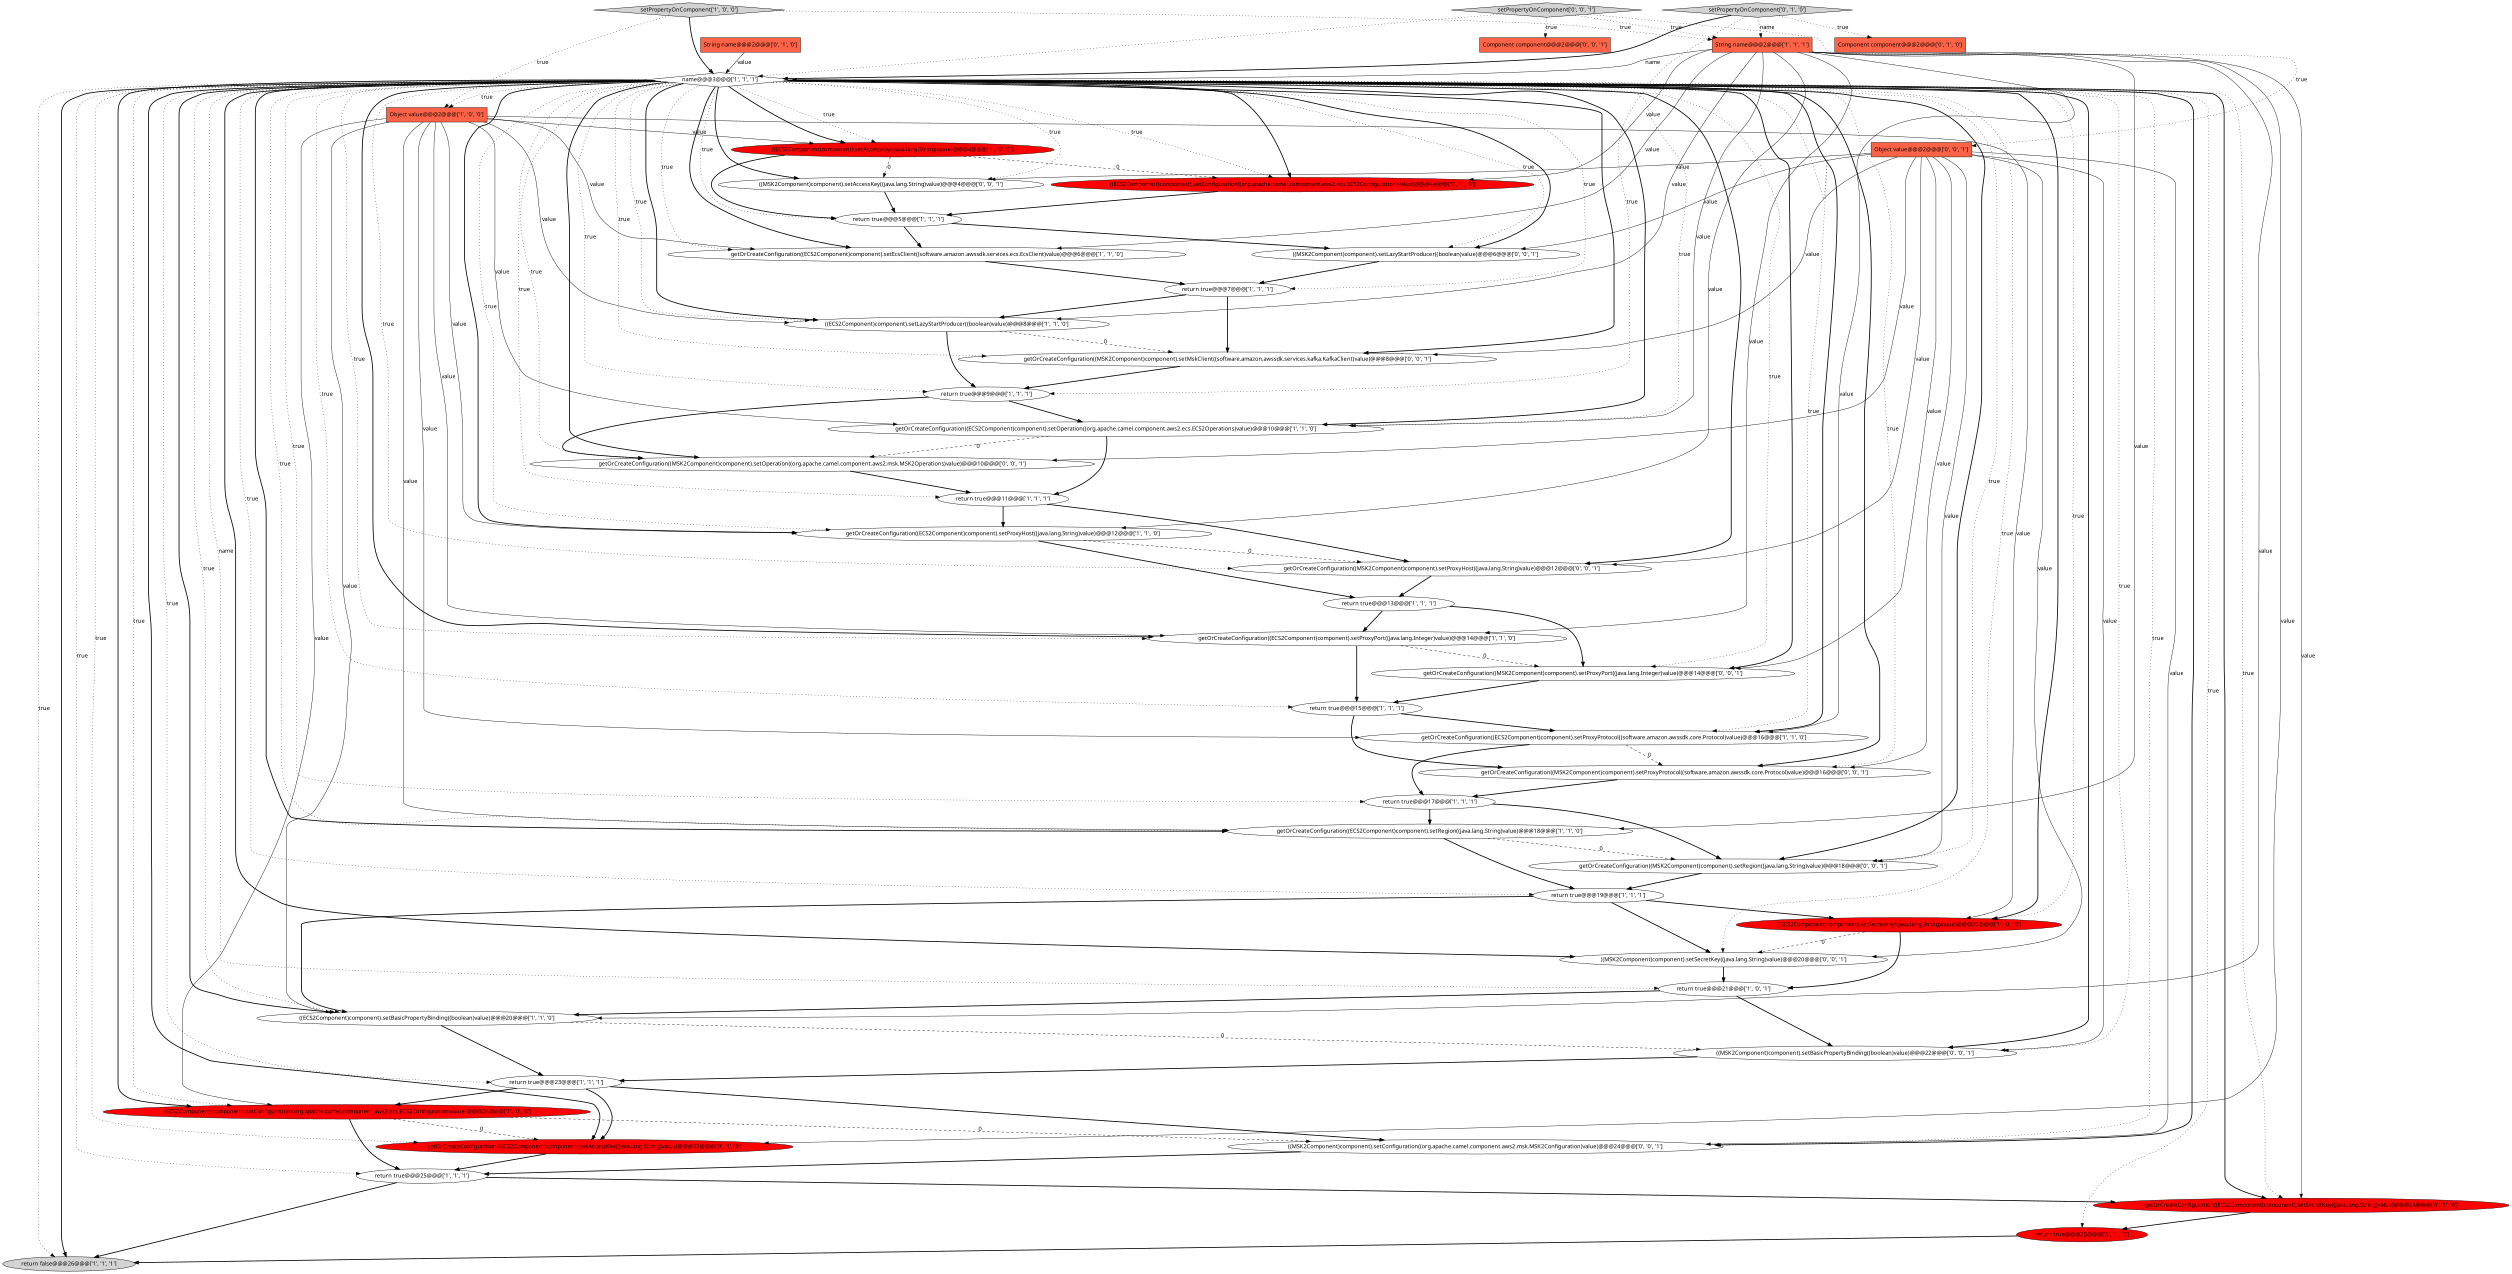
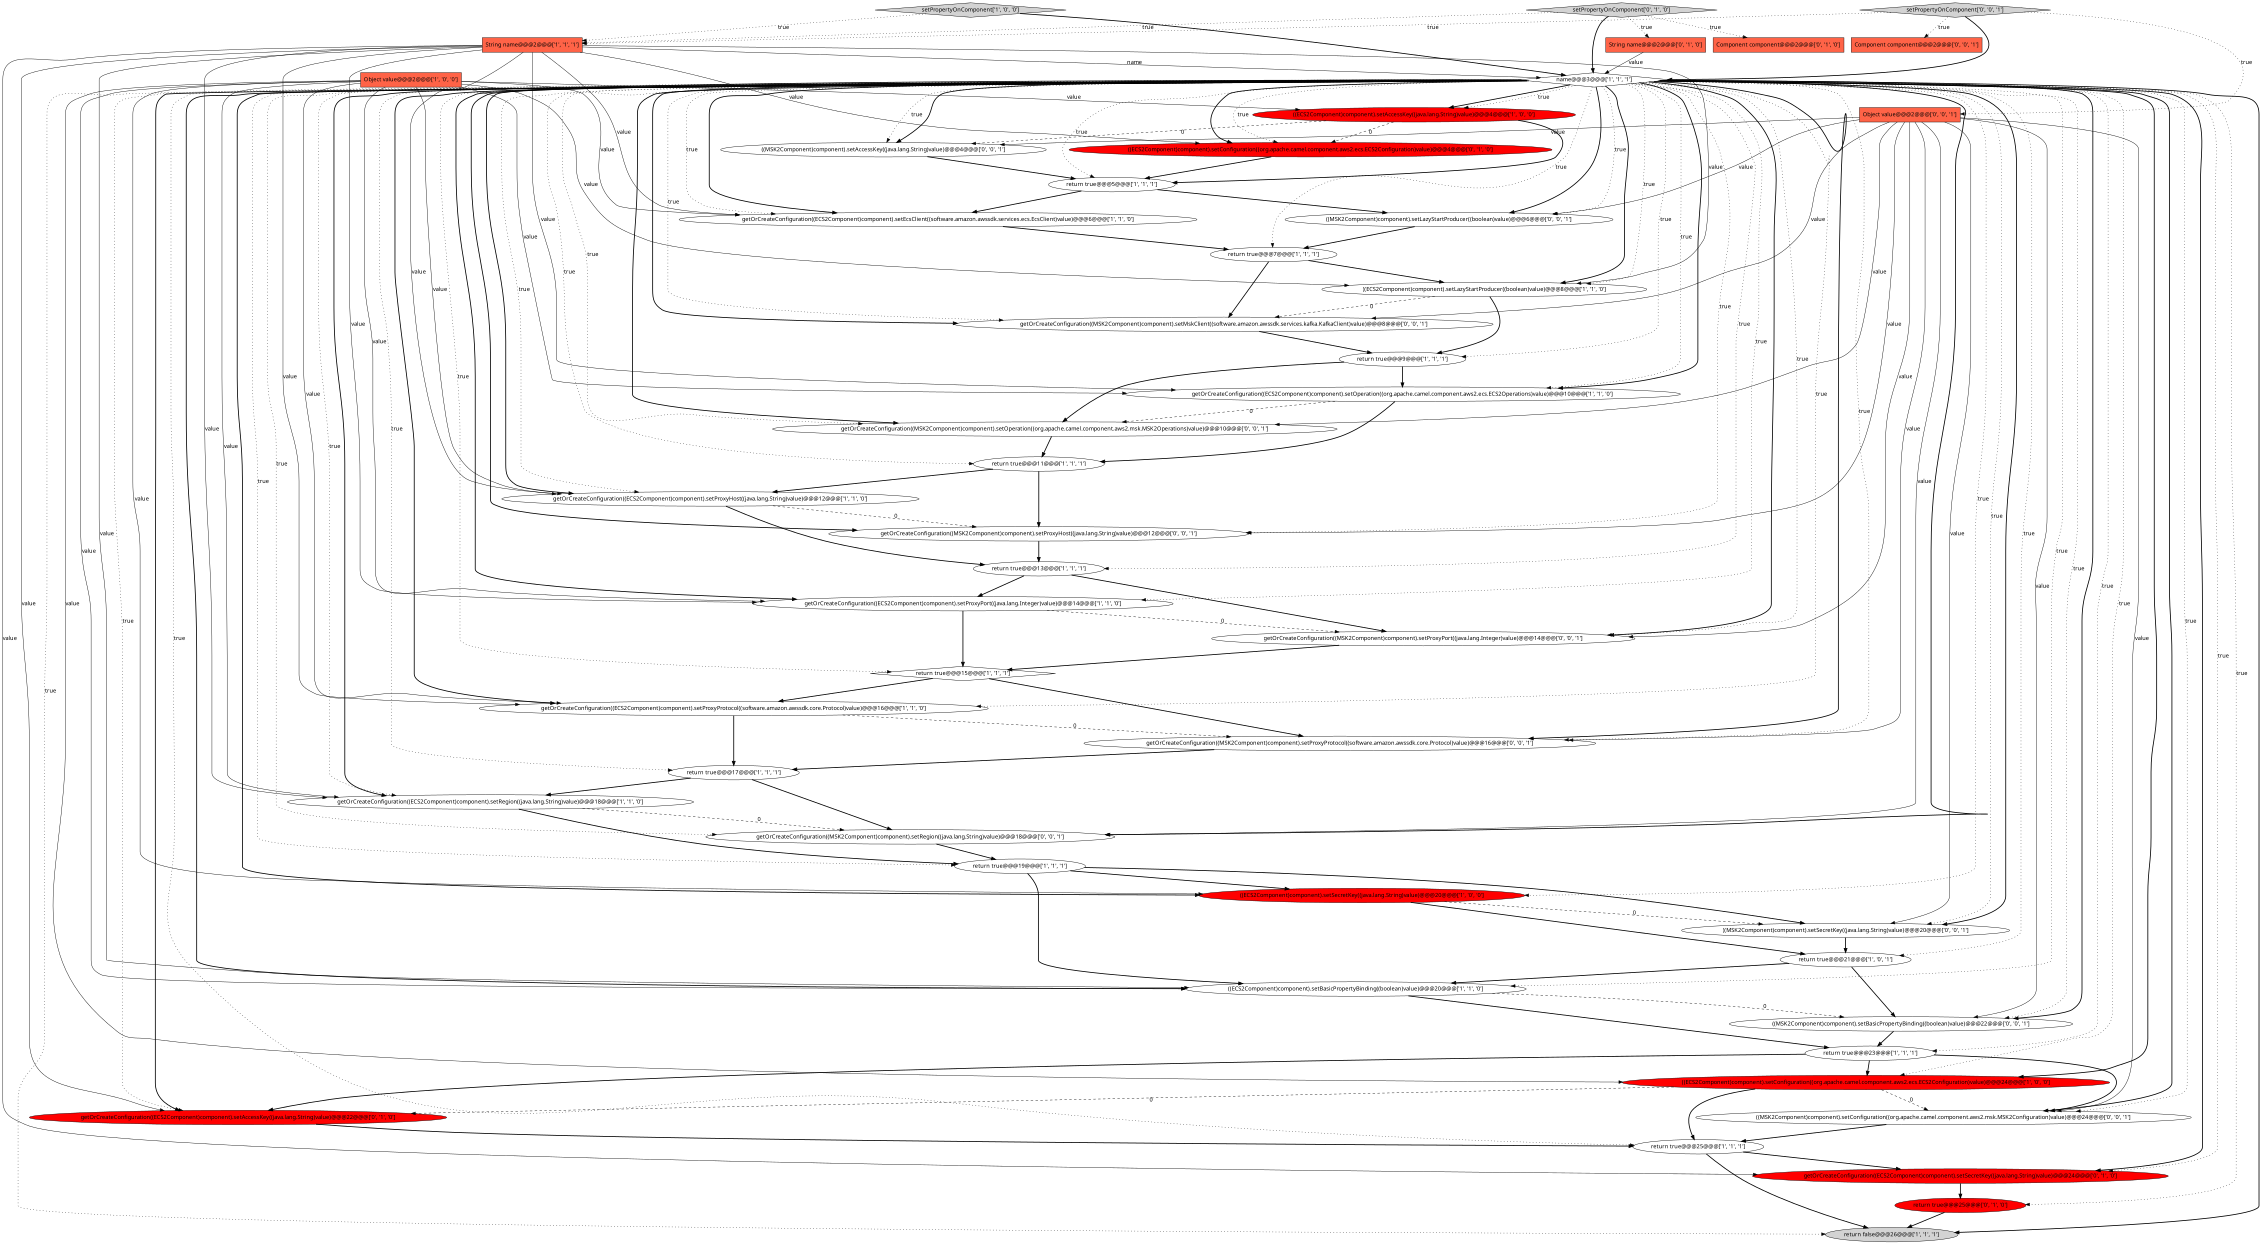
edge "setPropertyOnComponent['0', '1', '0']" -> "String name@@@2@@@['1', '1', '1']": label "name" -> "true"
edge "setPropertyOnComponent['0', '0', '1']" -> "name@@@3@@@['1', '1', '1']": style dotted -> bold
edge "setPropertyOnComponent['1', '0', '0']" -> "Object value@@@2@@@['1', '0', '0']": removed, label "true"
edge "name@@@3@@@['1', '1', '1']" -> "Object value@@@2@@@['1', '0', '0']": now "name@@@3@@@['1', '1', '1']" -> "return true@@@13@@@['1', '1', '1']"
edge "setPropertyOnComponent['0', '1', '0']" -> "return true@@@9@@@['1', '1', '1']": now "setPropertyOnComponent['0', '1', '0']" -> "String name@@@2@@@['0', '1', '0']"
edge "name@@@3@@@['1', '1', '1']" -> "return true@@@21@@@['1', '0', '1']": label "name" -> "true"
node "return true@@@15@@@['1', '1', '1']": shape ellipse -> diamond
